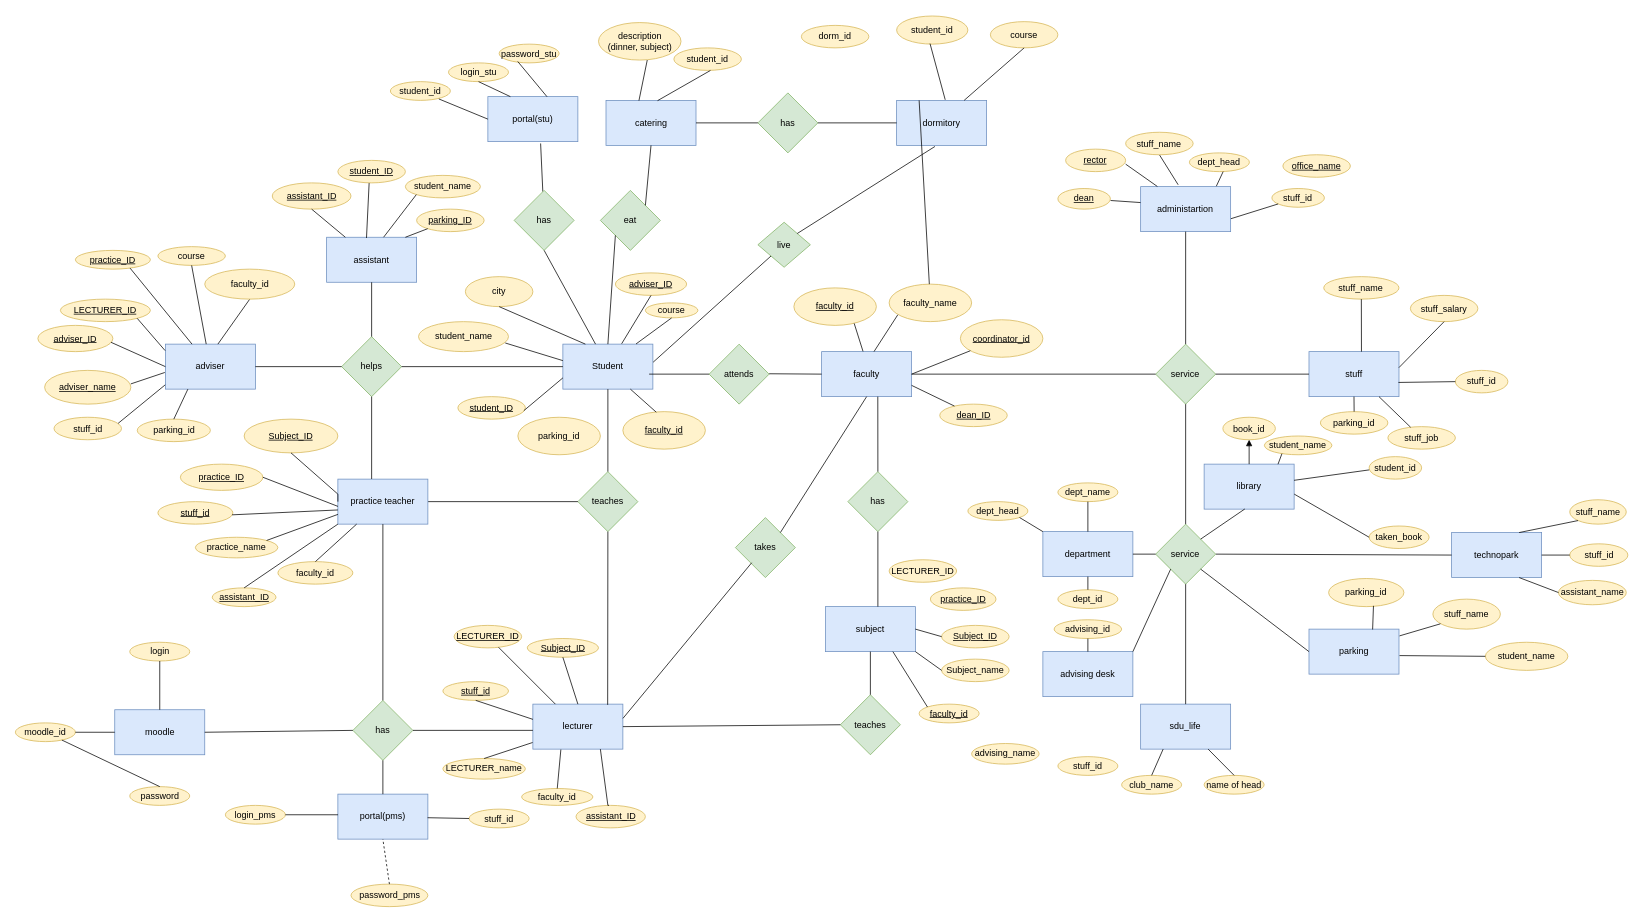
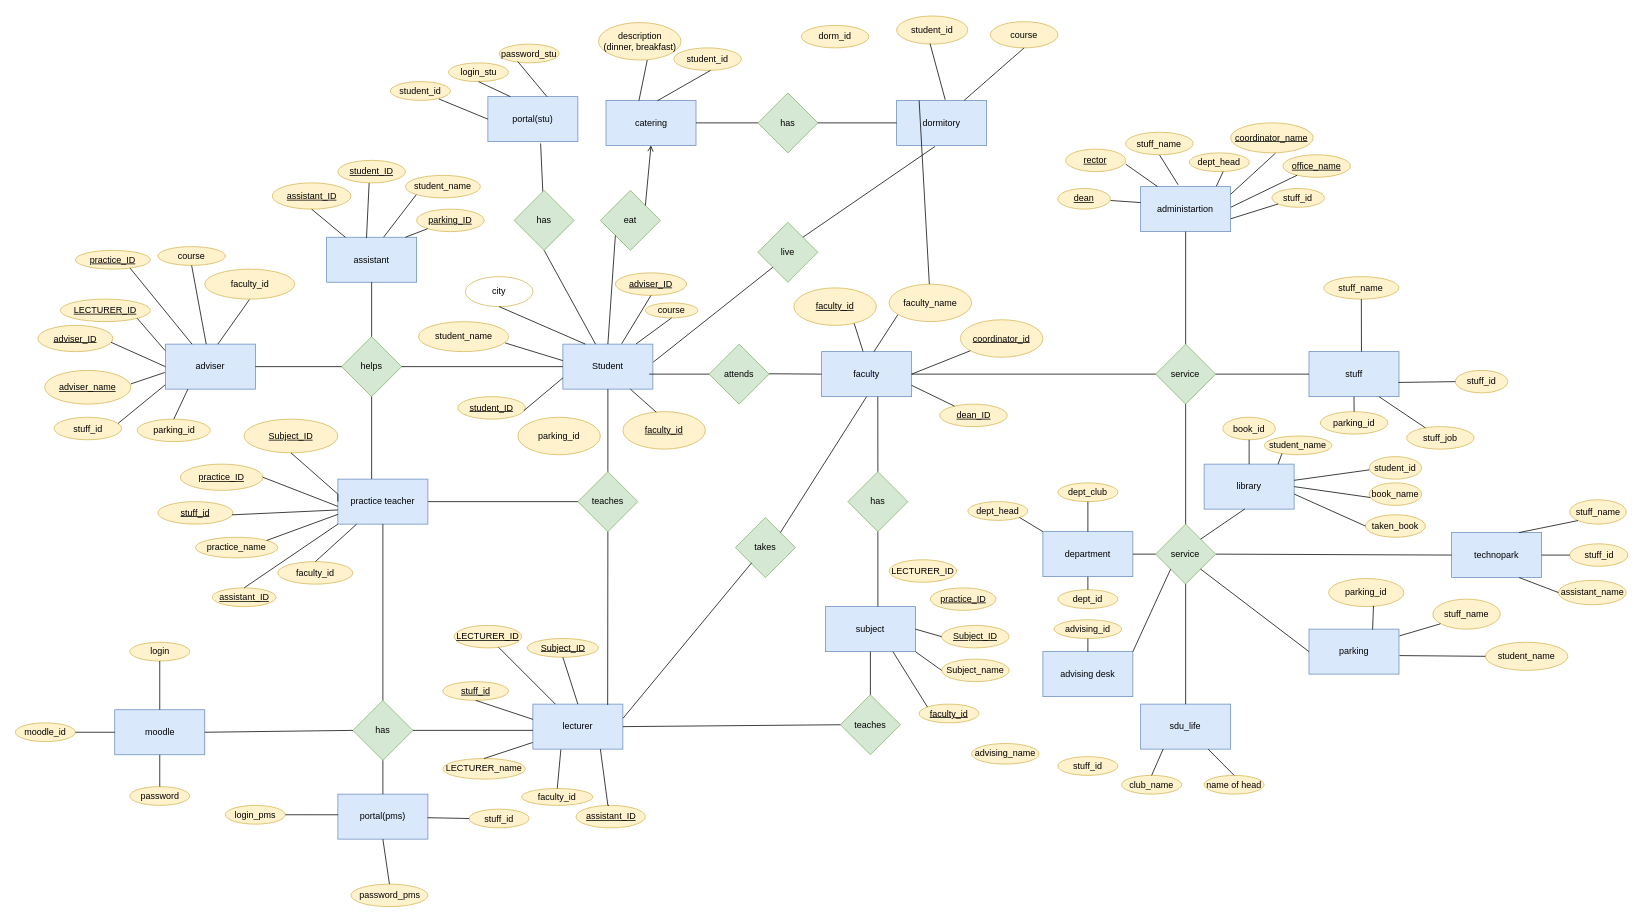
node "description (dinner, subject)": label "description (dinner, subject)" -> "description (dinner, breakfast)"
node "coordinator_name": added
edge "catering" -- "eat": arrowhead none -> open
edge "coordinator_name" -- "administartion": added
edge "office_name" -- "administartion": added
node "live": size 53x45 -> 60x60
node "city": fillcolor #fff2cc -> #ffffff
node "stuff_salary": removed
edge "stuff_salary" -- "stuff": removed
node "stuff_job": moved (1422, 438) -> (1440, 438)
edge "library" -> "book_id": arrowhead block -> none
node "dept_name": label "dept_name" -> "dept_club"
edge "library" -- "book_name": added
node "book_name": added
node "taken_book": moved (1399, 537) -> (1395, 526)
edge "moodle_id" -- "password": now "moodle" -- "password"
edge "portal(pms)" -- "password_pms": style dashed -> solid
